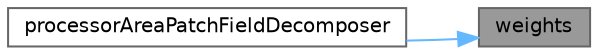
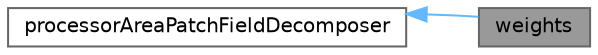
edge "processorAreaPatchFieldDecomposer" -> "weights": reversed
